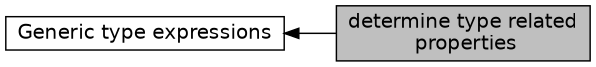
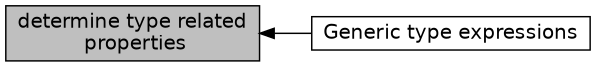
edge "determine type related properties" -> "Generic type expressions": reversed
